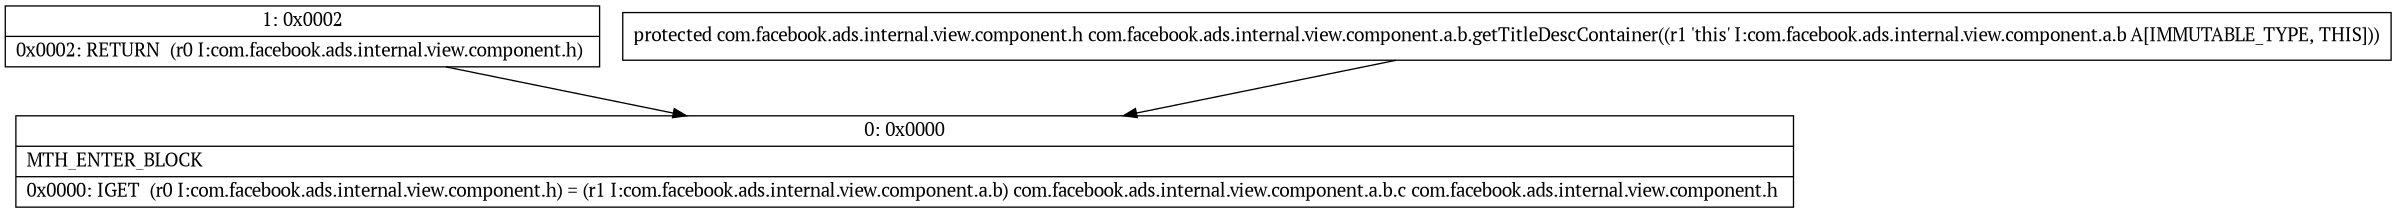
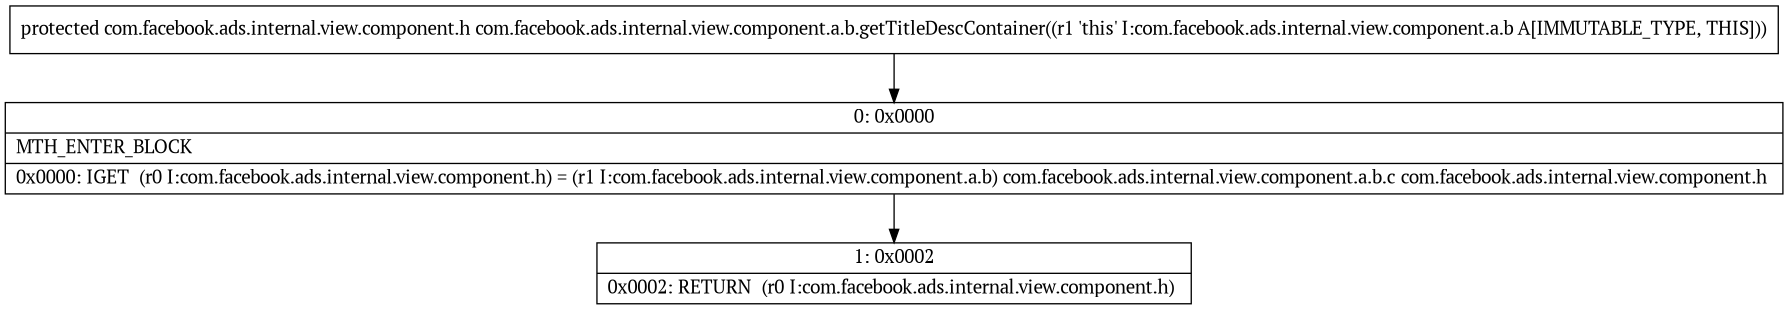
edge "1: 0x0002" -> "0: 0x0000": reversed
